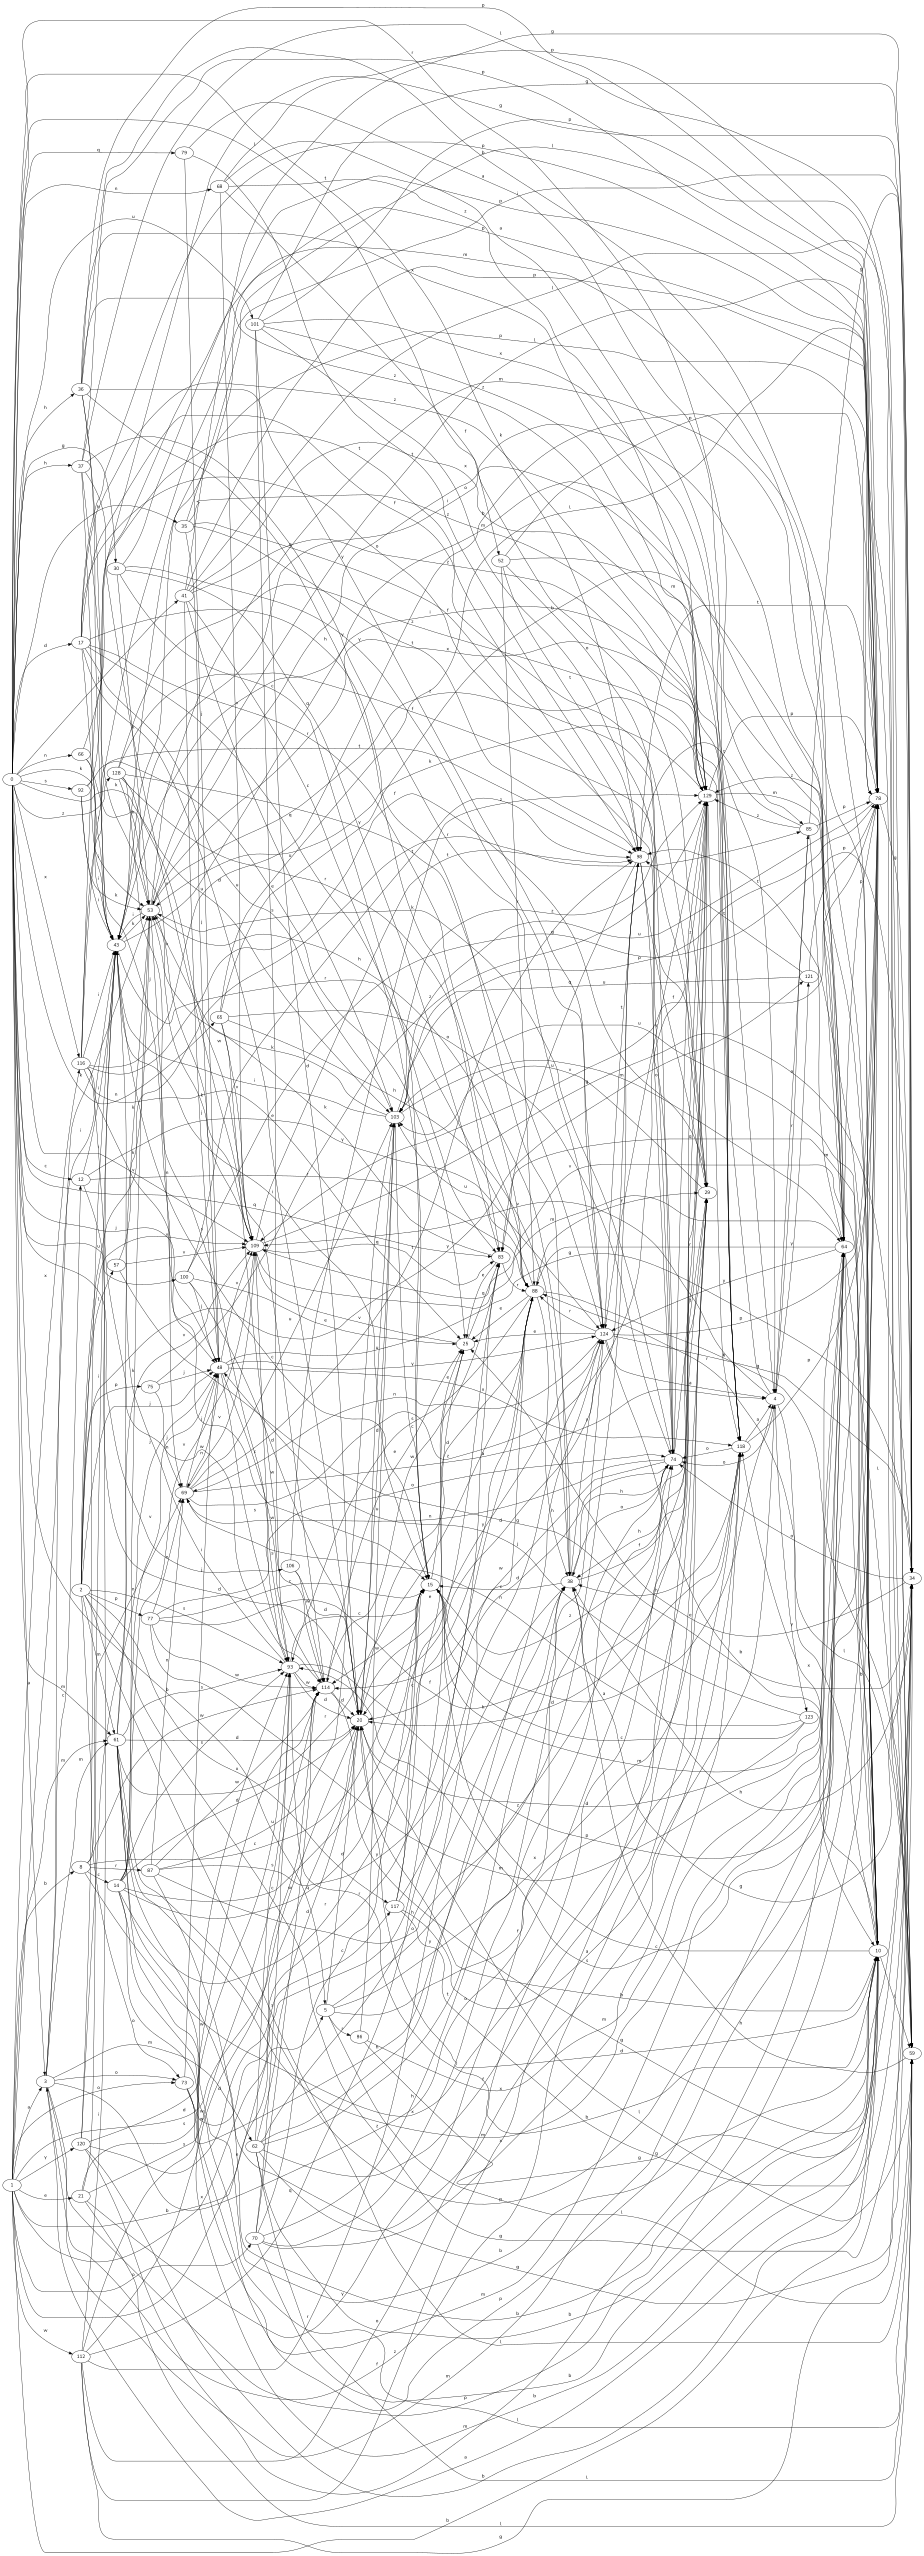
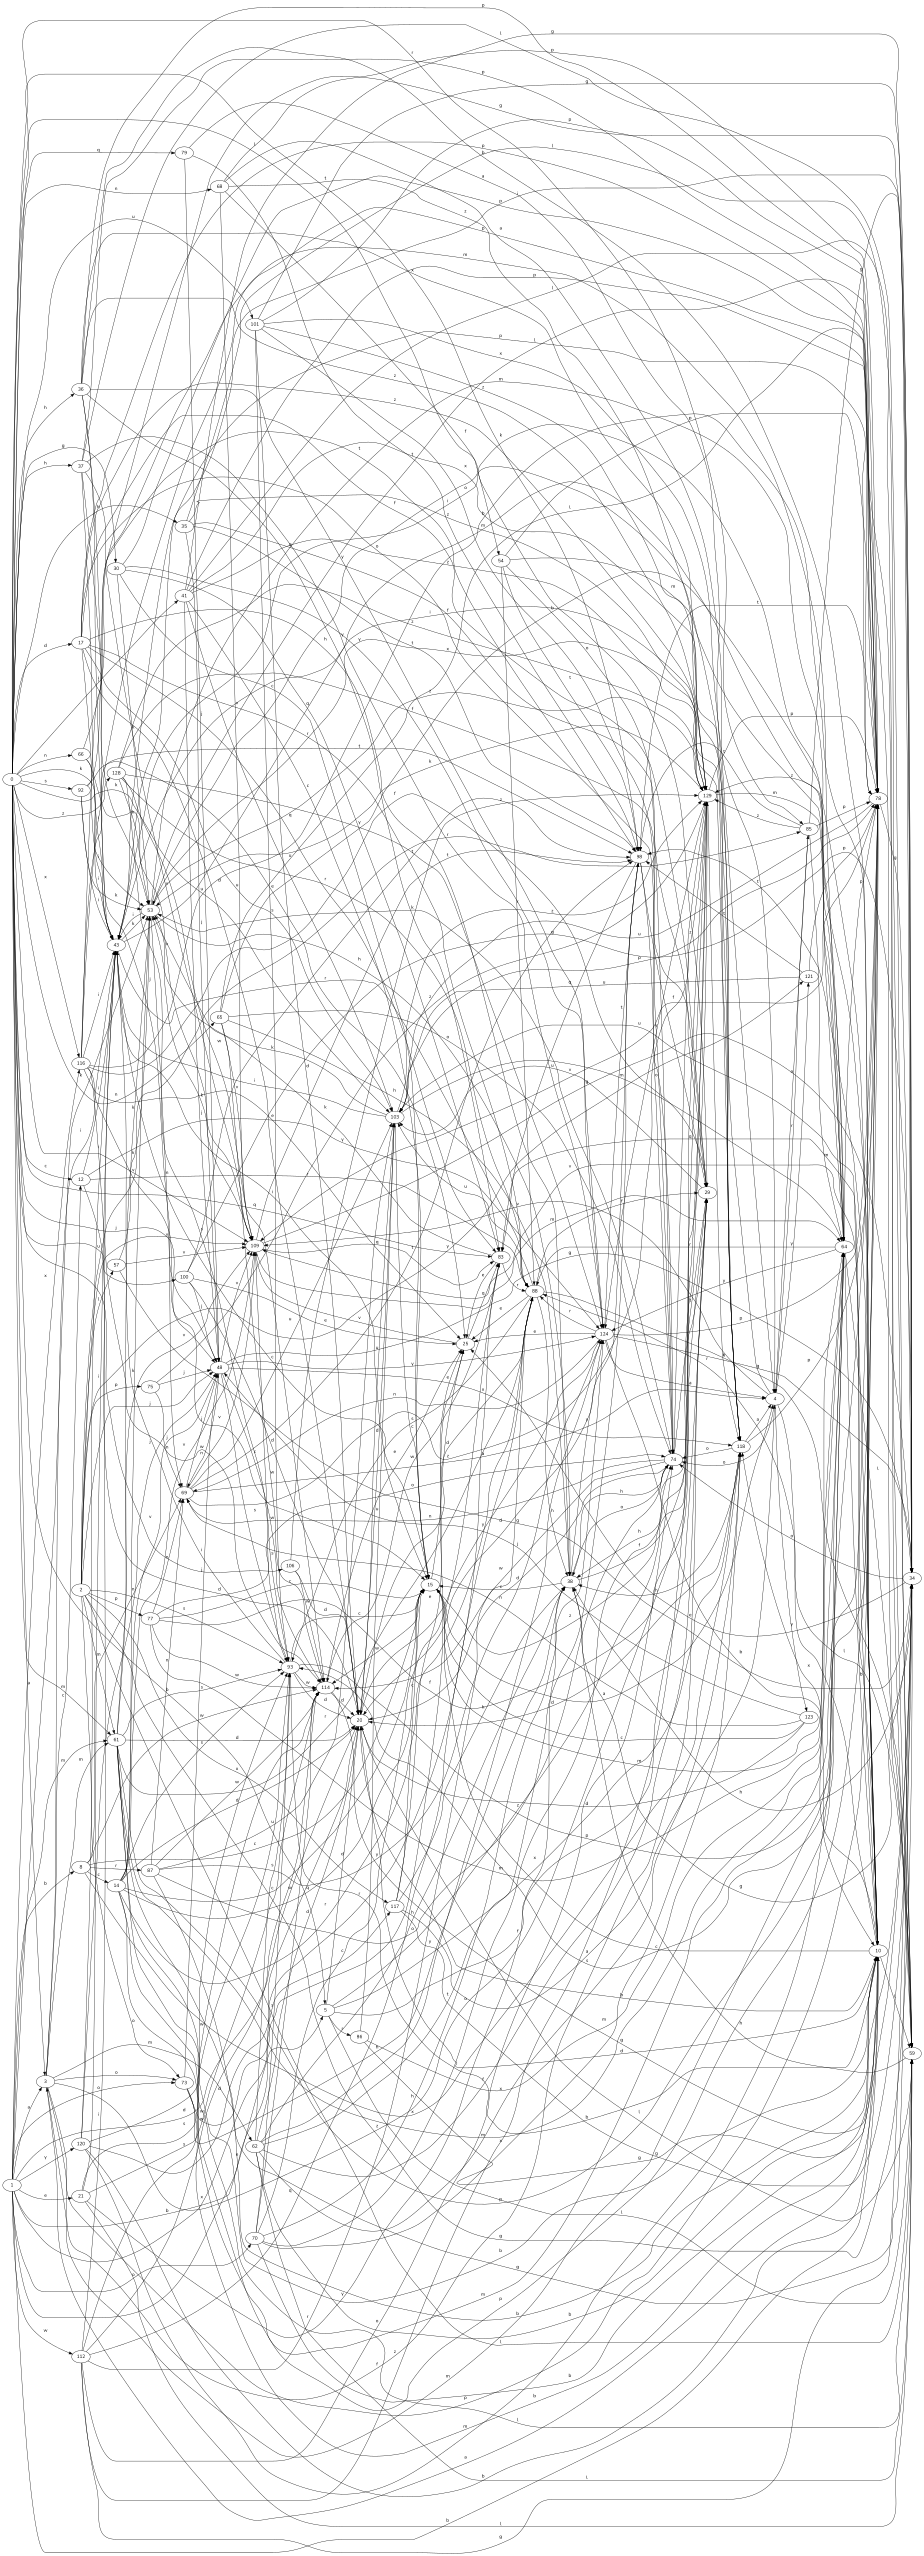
node "52": label "52" -> "54"
